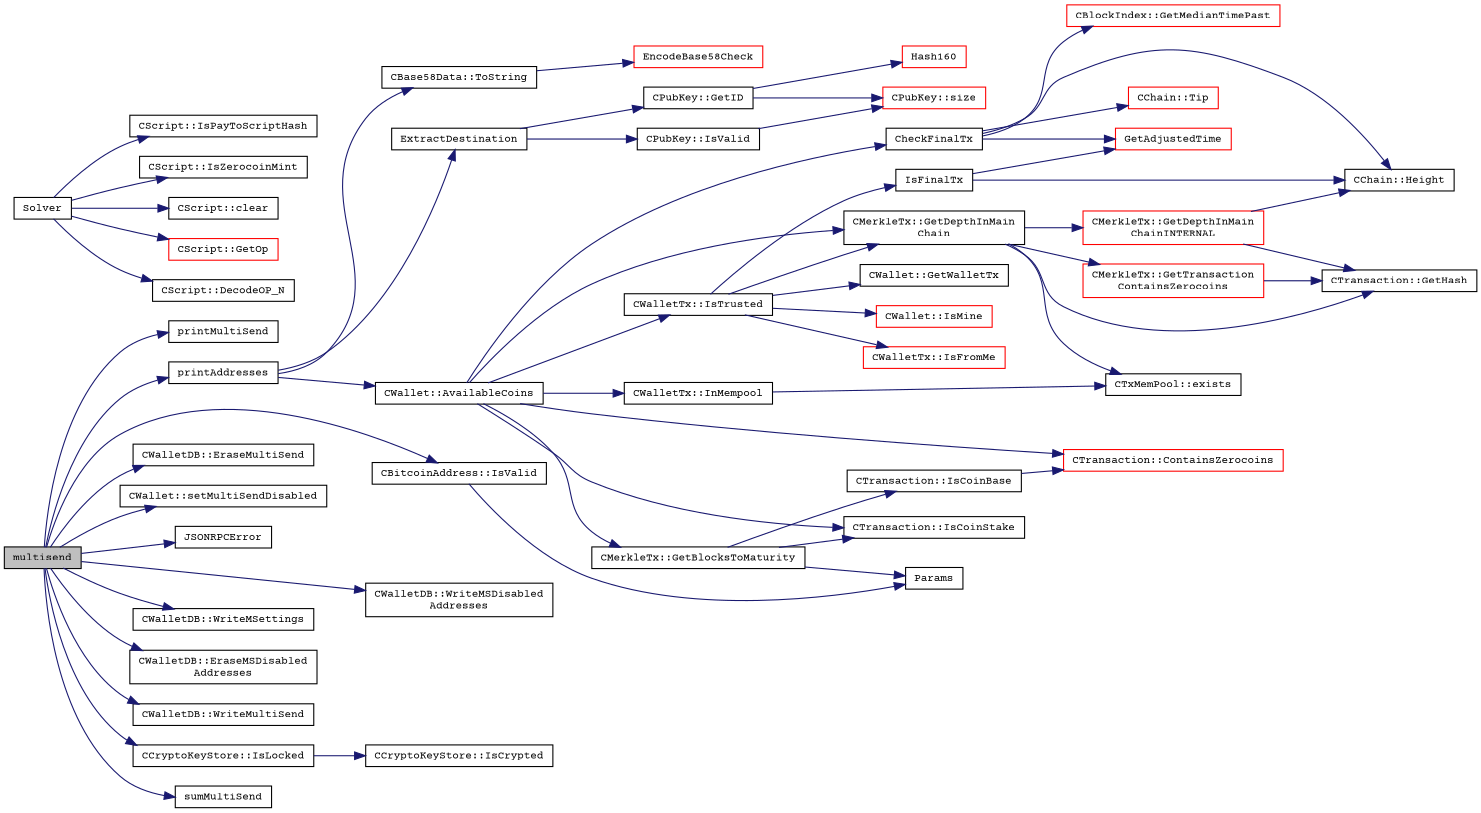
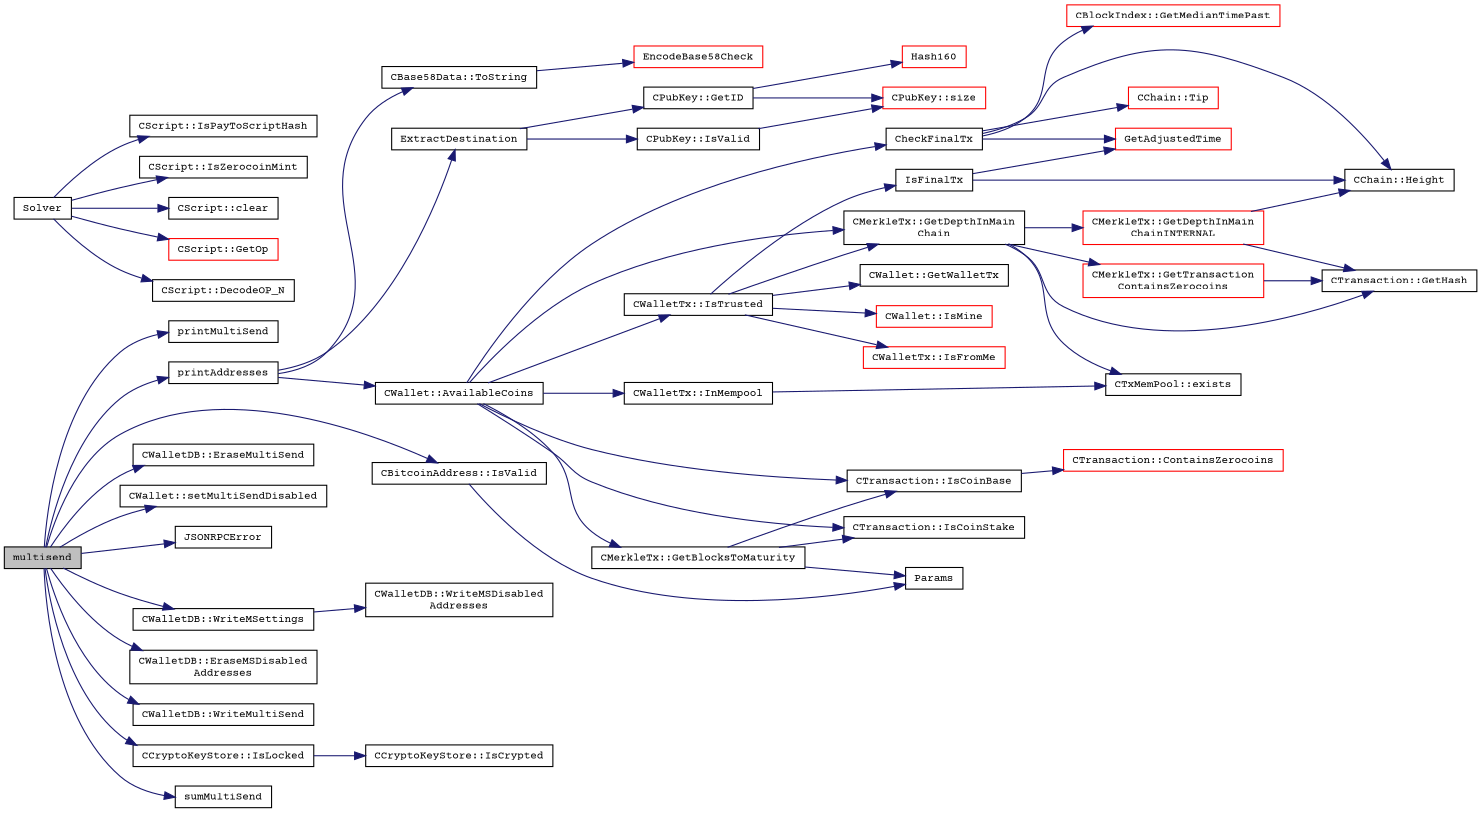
edge "CWallet::AvailableCoins" -> "CTransaction::ContainsZerocoins": now "CWallet::AvailableCoins" -> "CTransaction::IsCoinBase"
edge "multisend" -> "CWalletDB::WriteMSDisabled Addresses": now "CWalletDB::WriteMSettings" -> "CWalletDB::WriteMSDisabled Addresses"
